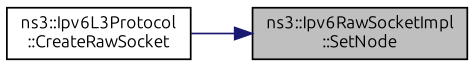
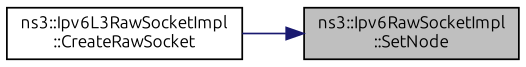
node "ns3::Ipv6L3Protocol ::CreateRawSocket": label "ns3::Ipv6L3Protocol ::CreateRawSocket" -> "ns3::Ipv6L3RawSocketImpl ::CreateRawSocket"
